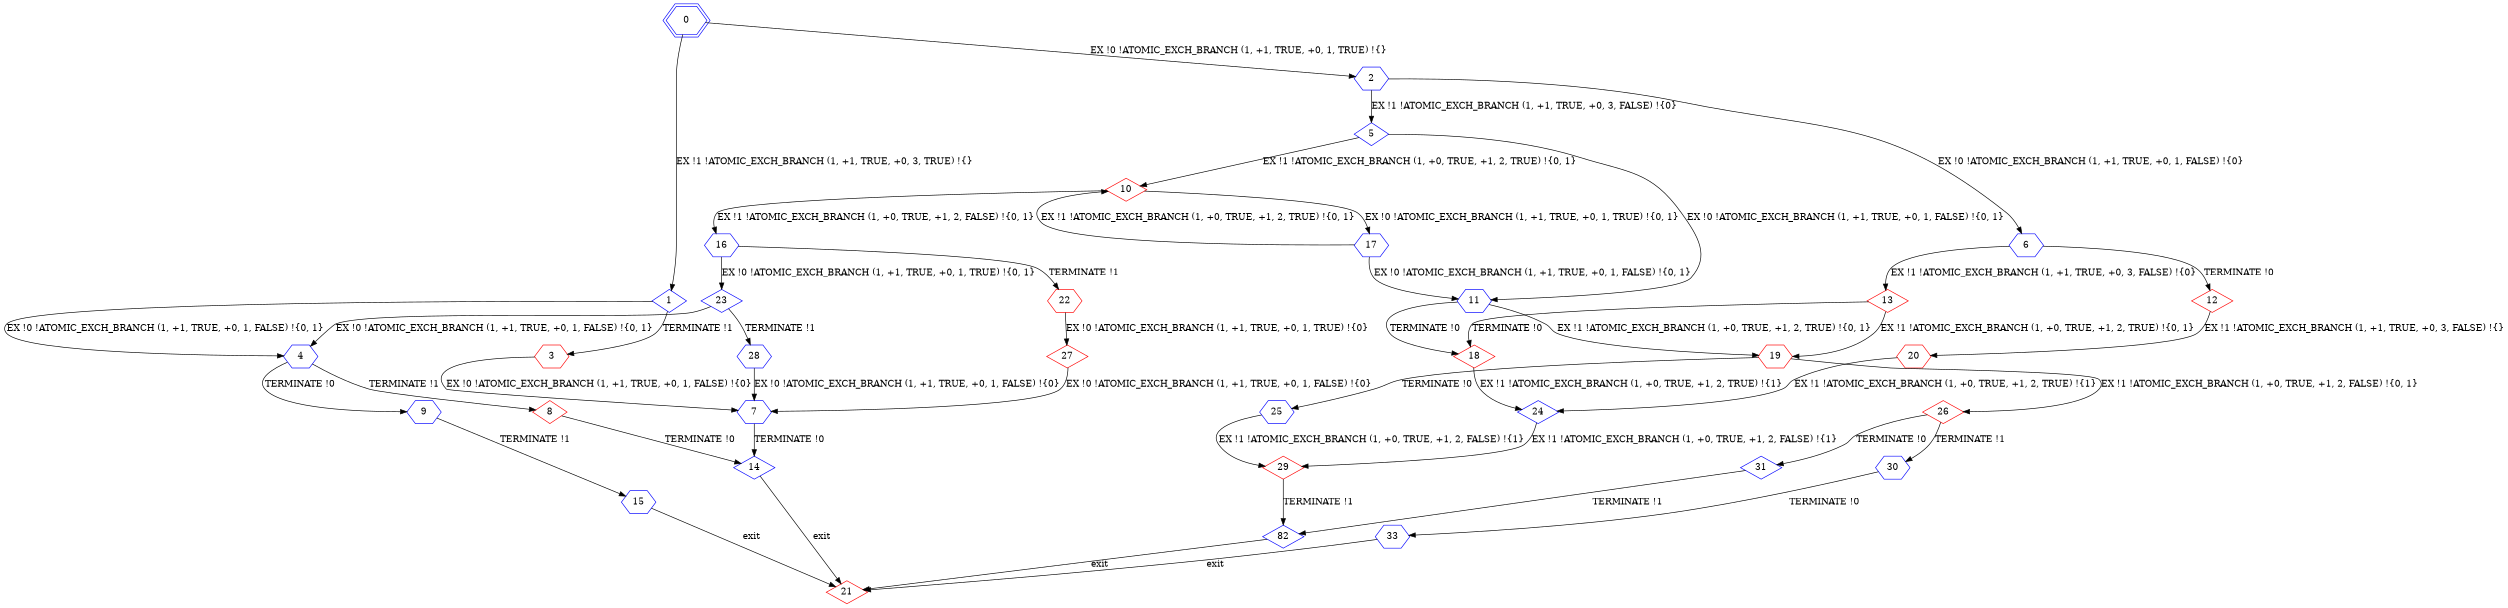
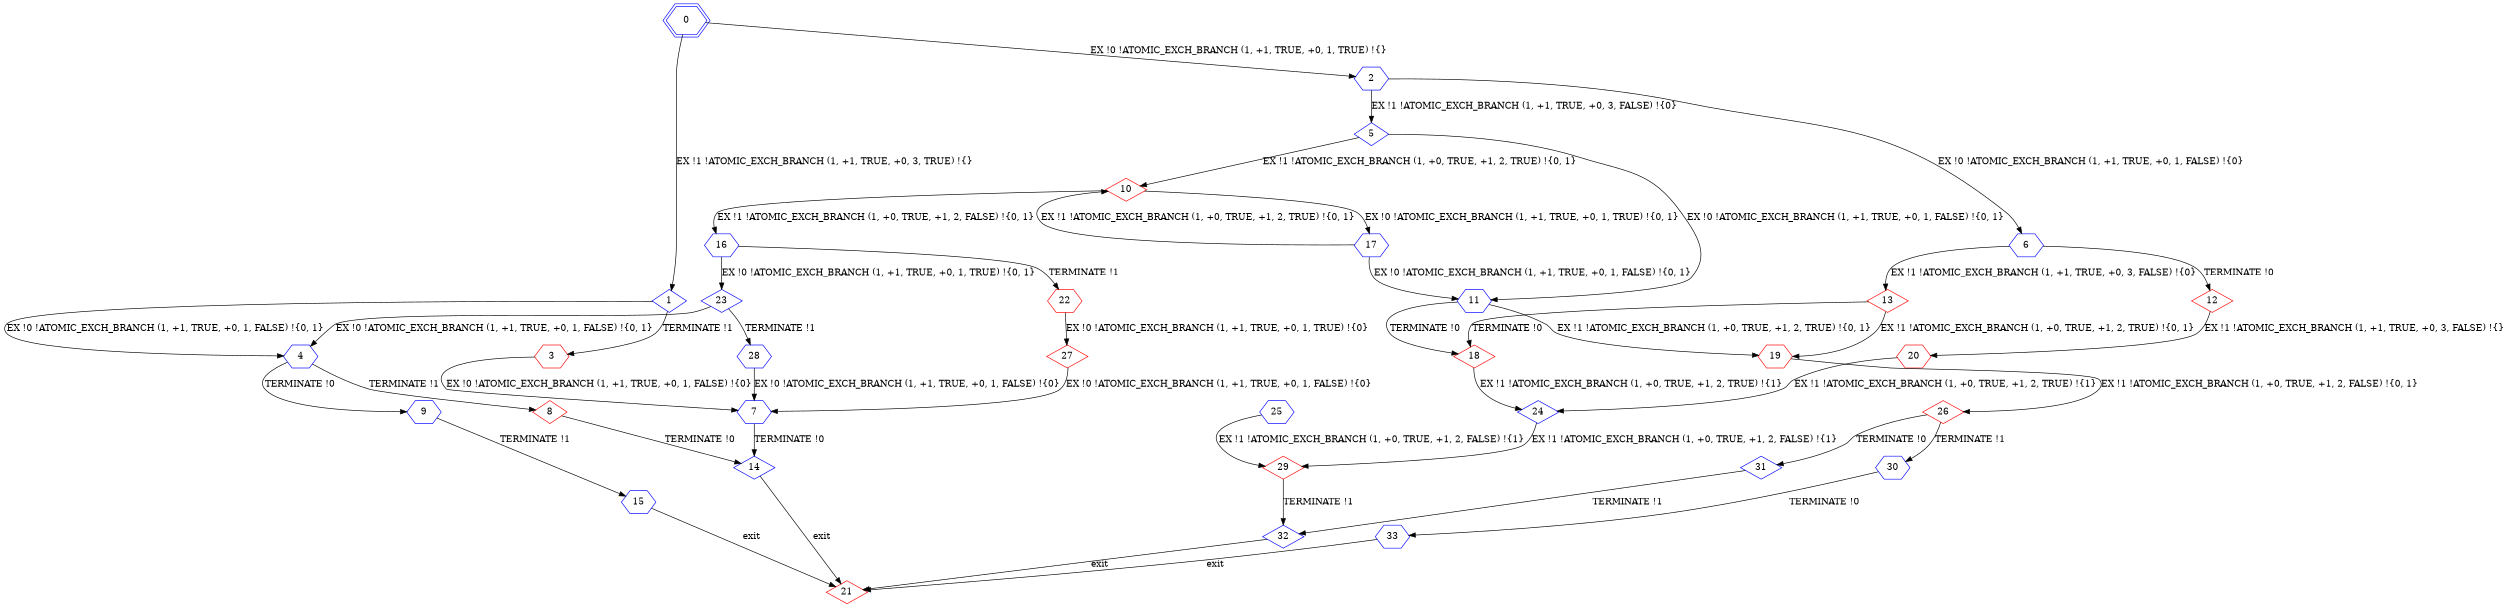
edge "19" -> "25": removed, label "TERMINATE !0"
node "82": label "82" -> "32"
